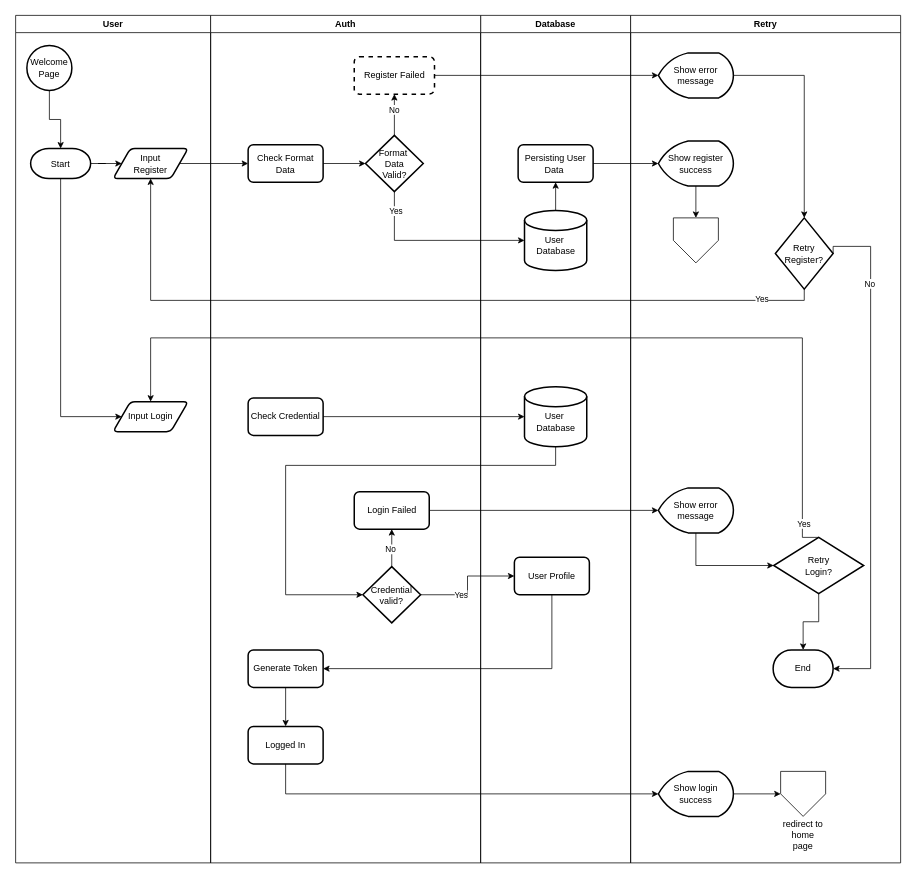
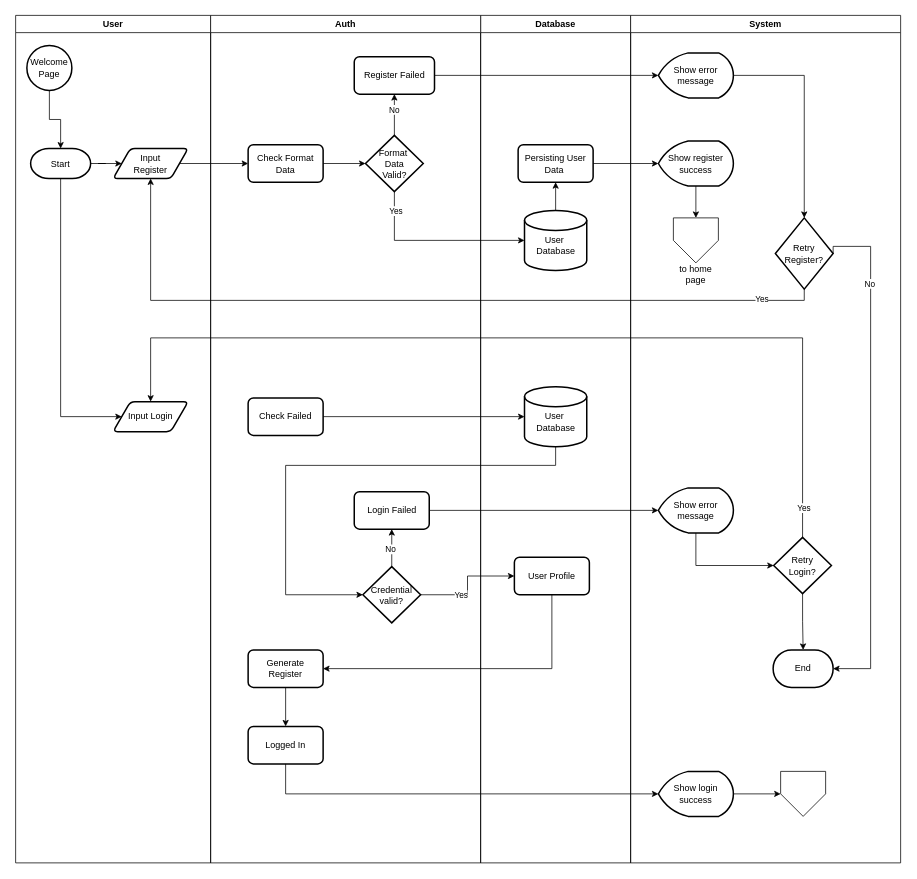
node "Retry": label "Retry" -> "System"
node "Register Failed": style dashed -> solid
node "to home page": added
node "Check Credential": label "Check Credential" -> "Check Failed"
node "Retry Login?": size 90x56 -> 58x56
node "Generate Token": label "Generate Token" -> "Generate Register"
node "redirect to home page": removed
